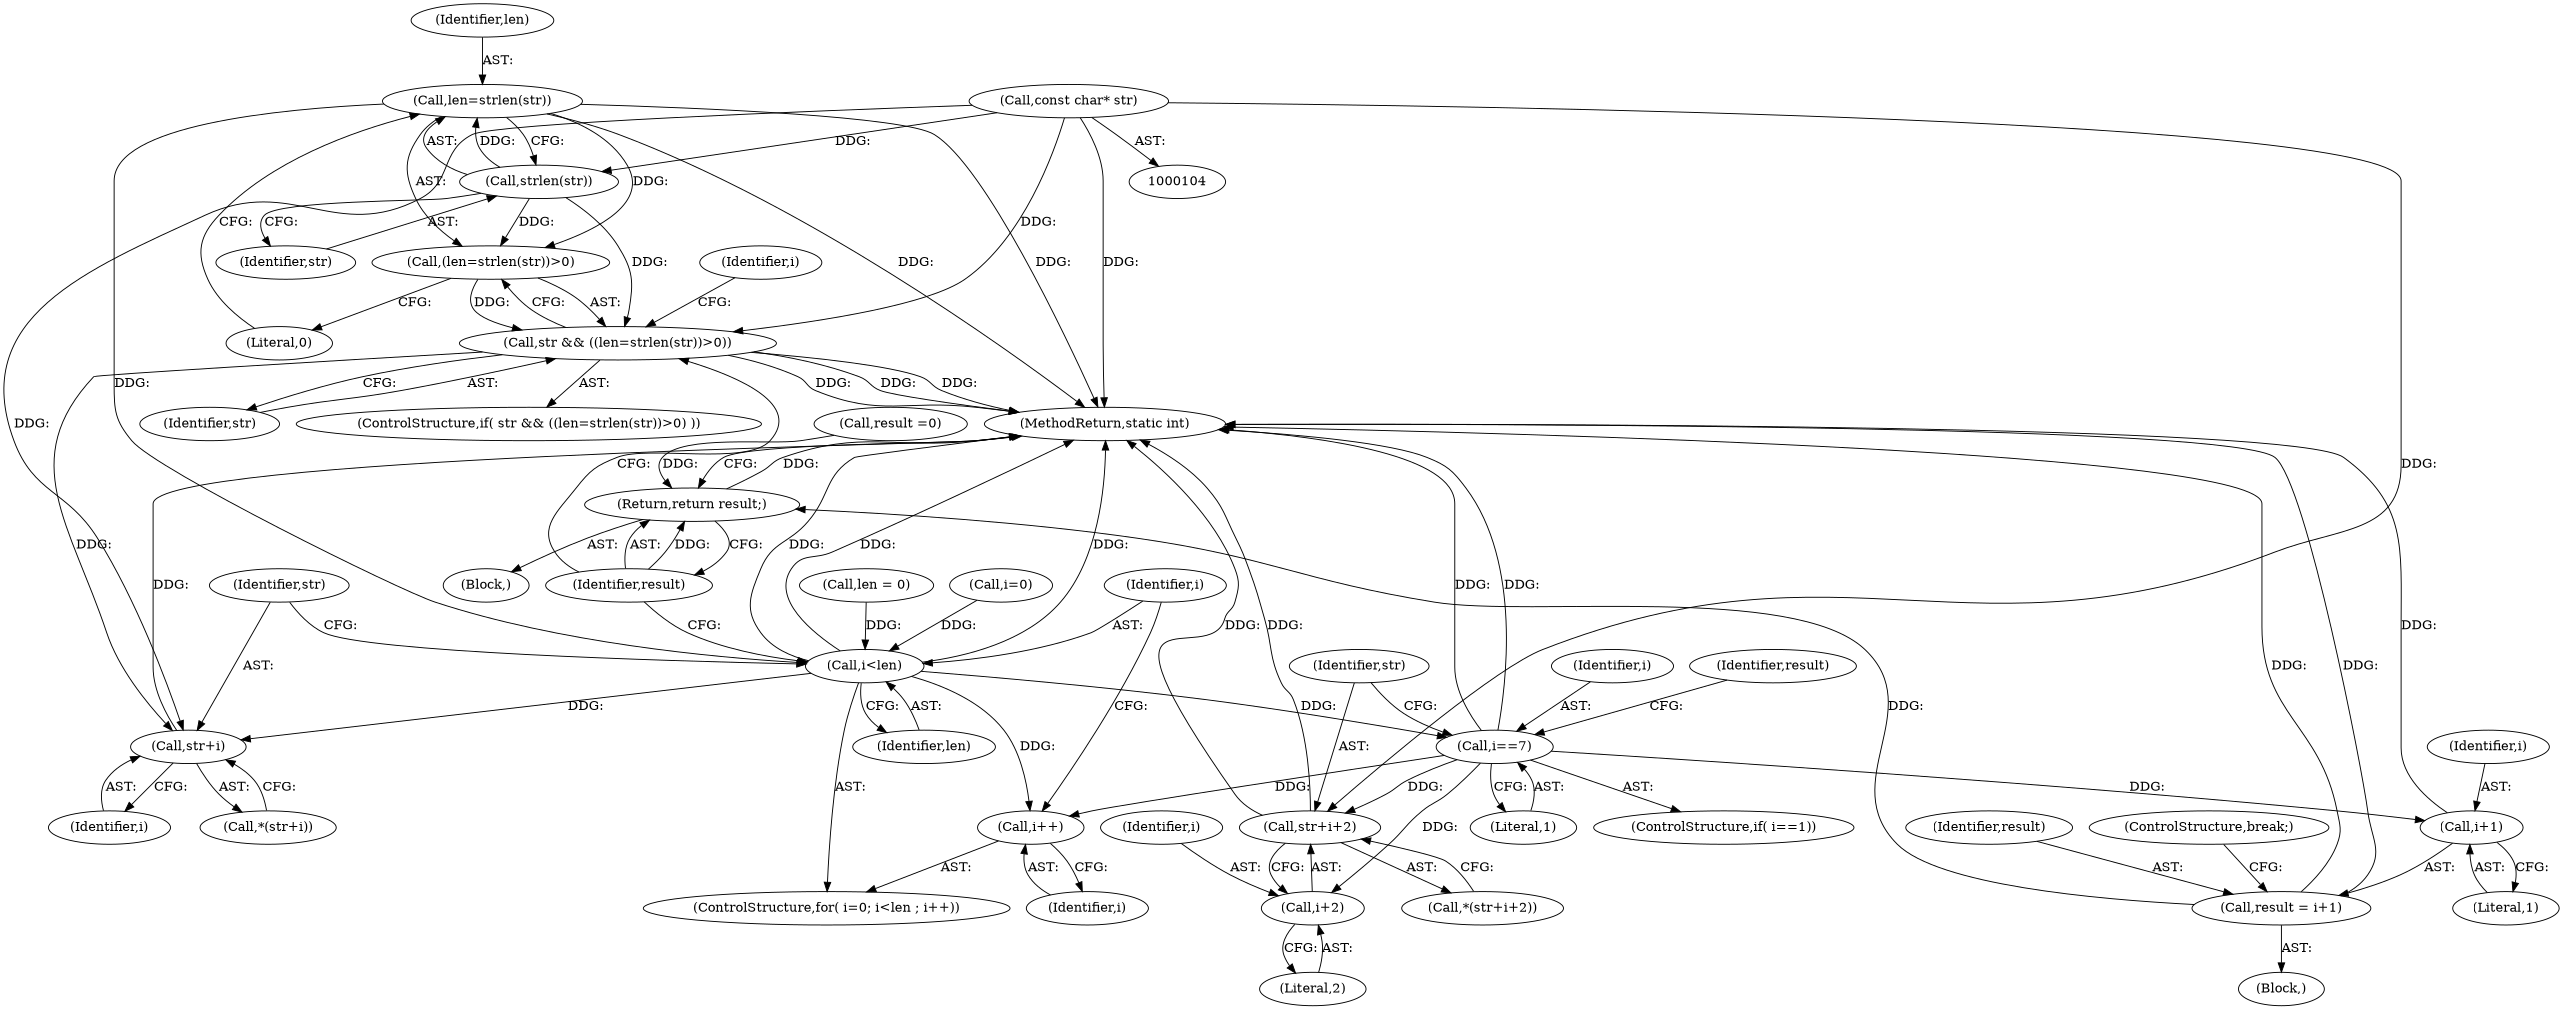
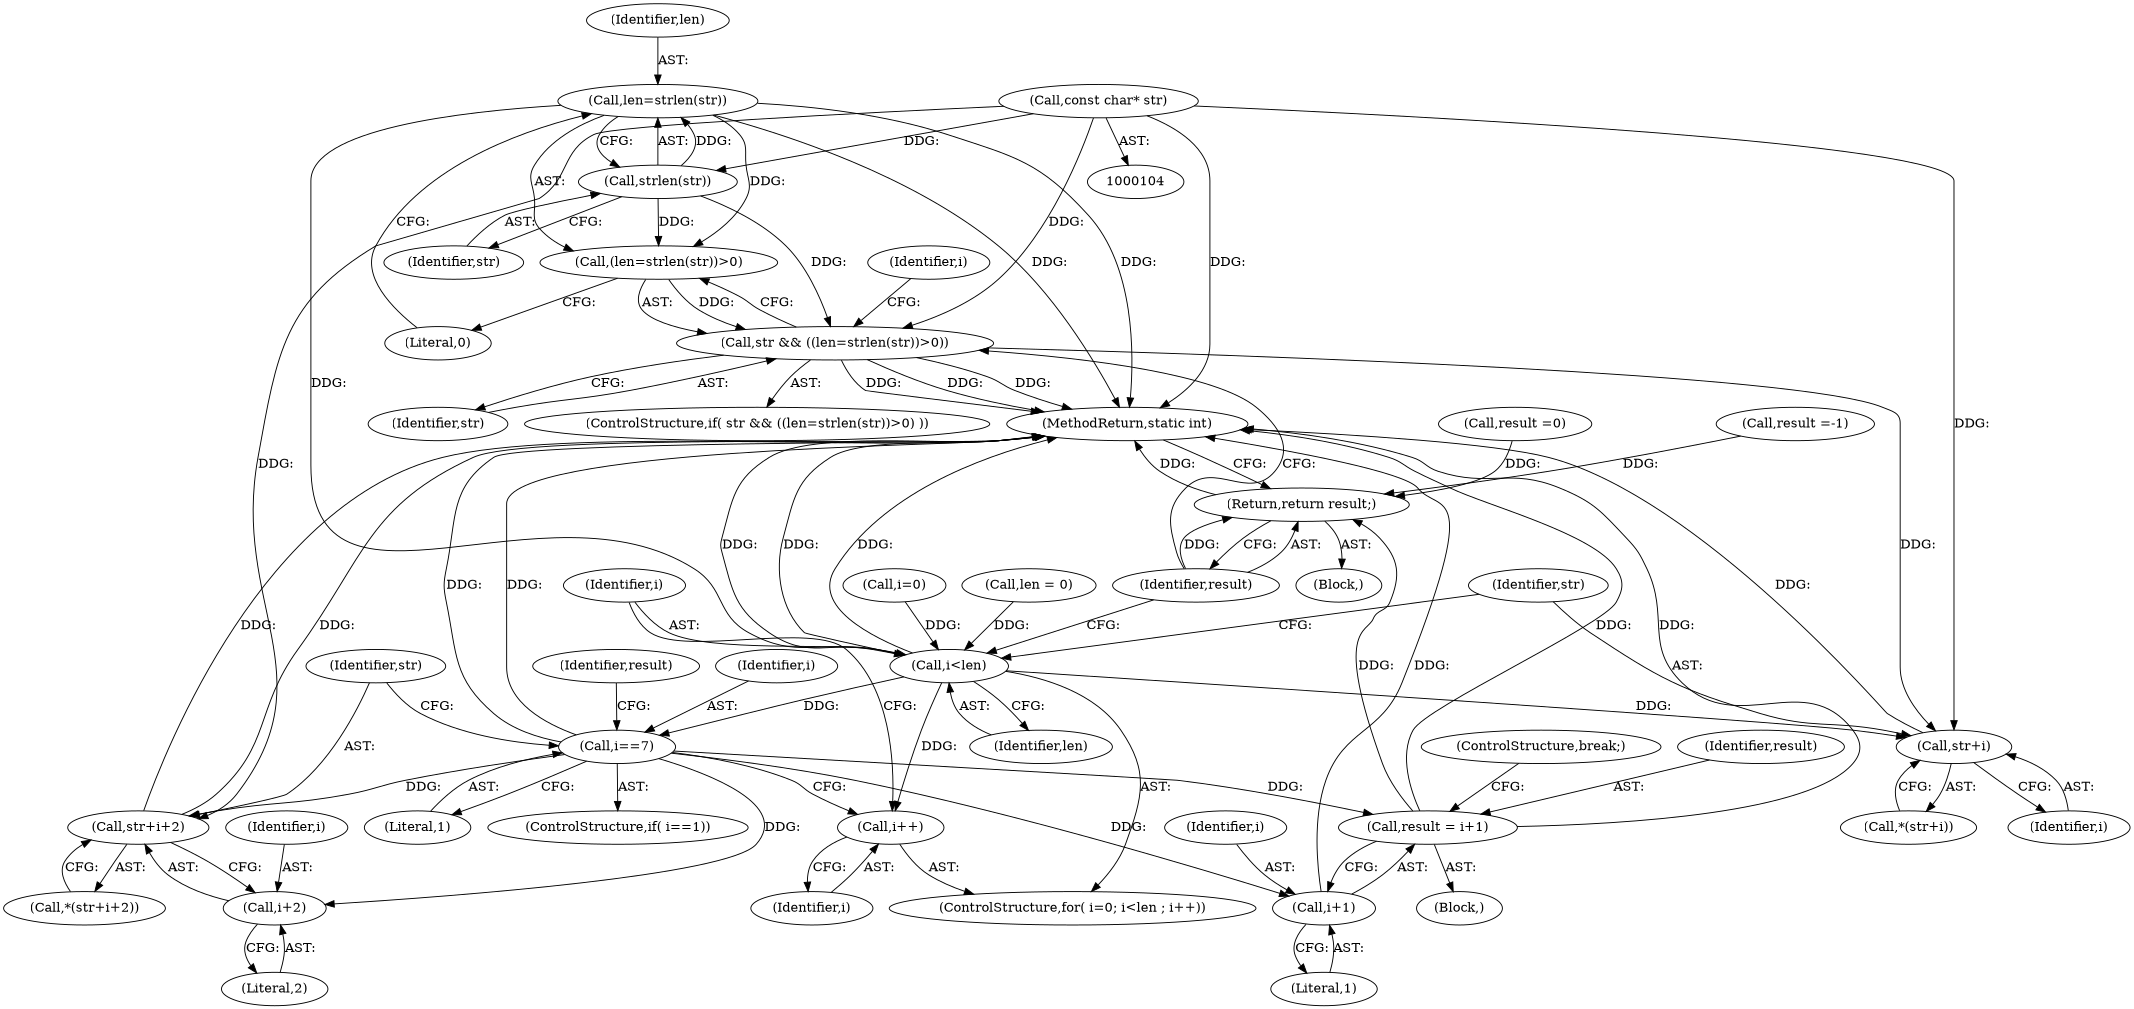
node "(Call,result =-1)": added
edge "(Call,i==7)" -> "(Call,result = i+1)": added, label "DDG:"
edge "(Call,i==7)" -> "(Call,i++)": label "DDG: " -> "CFG: "
edge "(Call,result = i+1)" -> "(Call,i+1)": added, label "CFG:"
